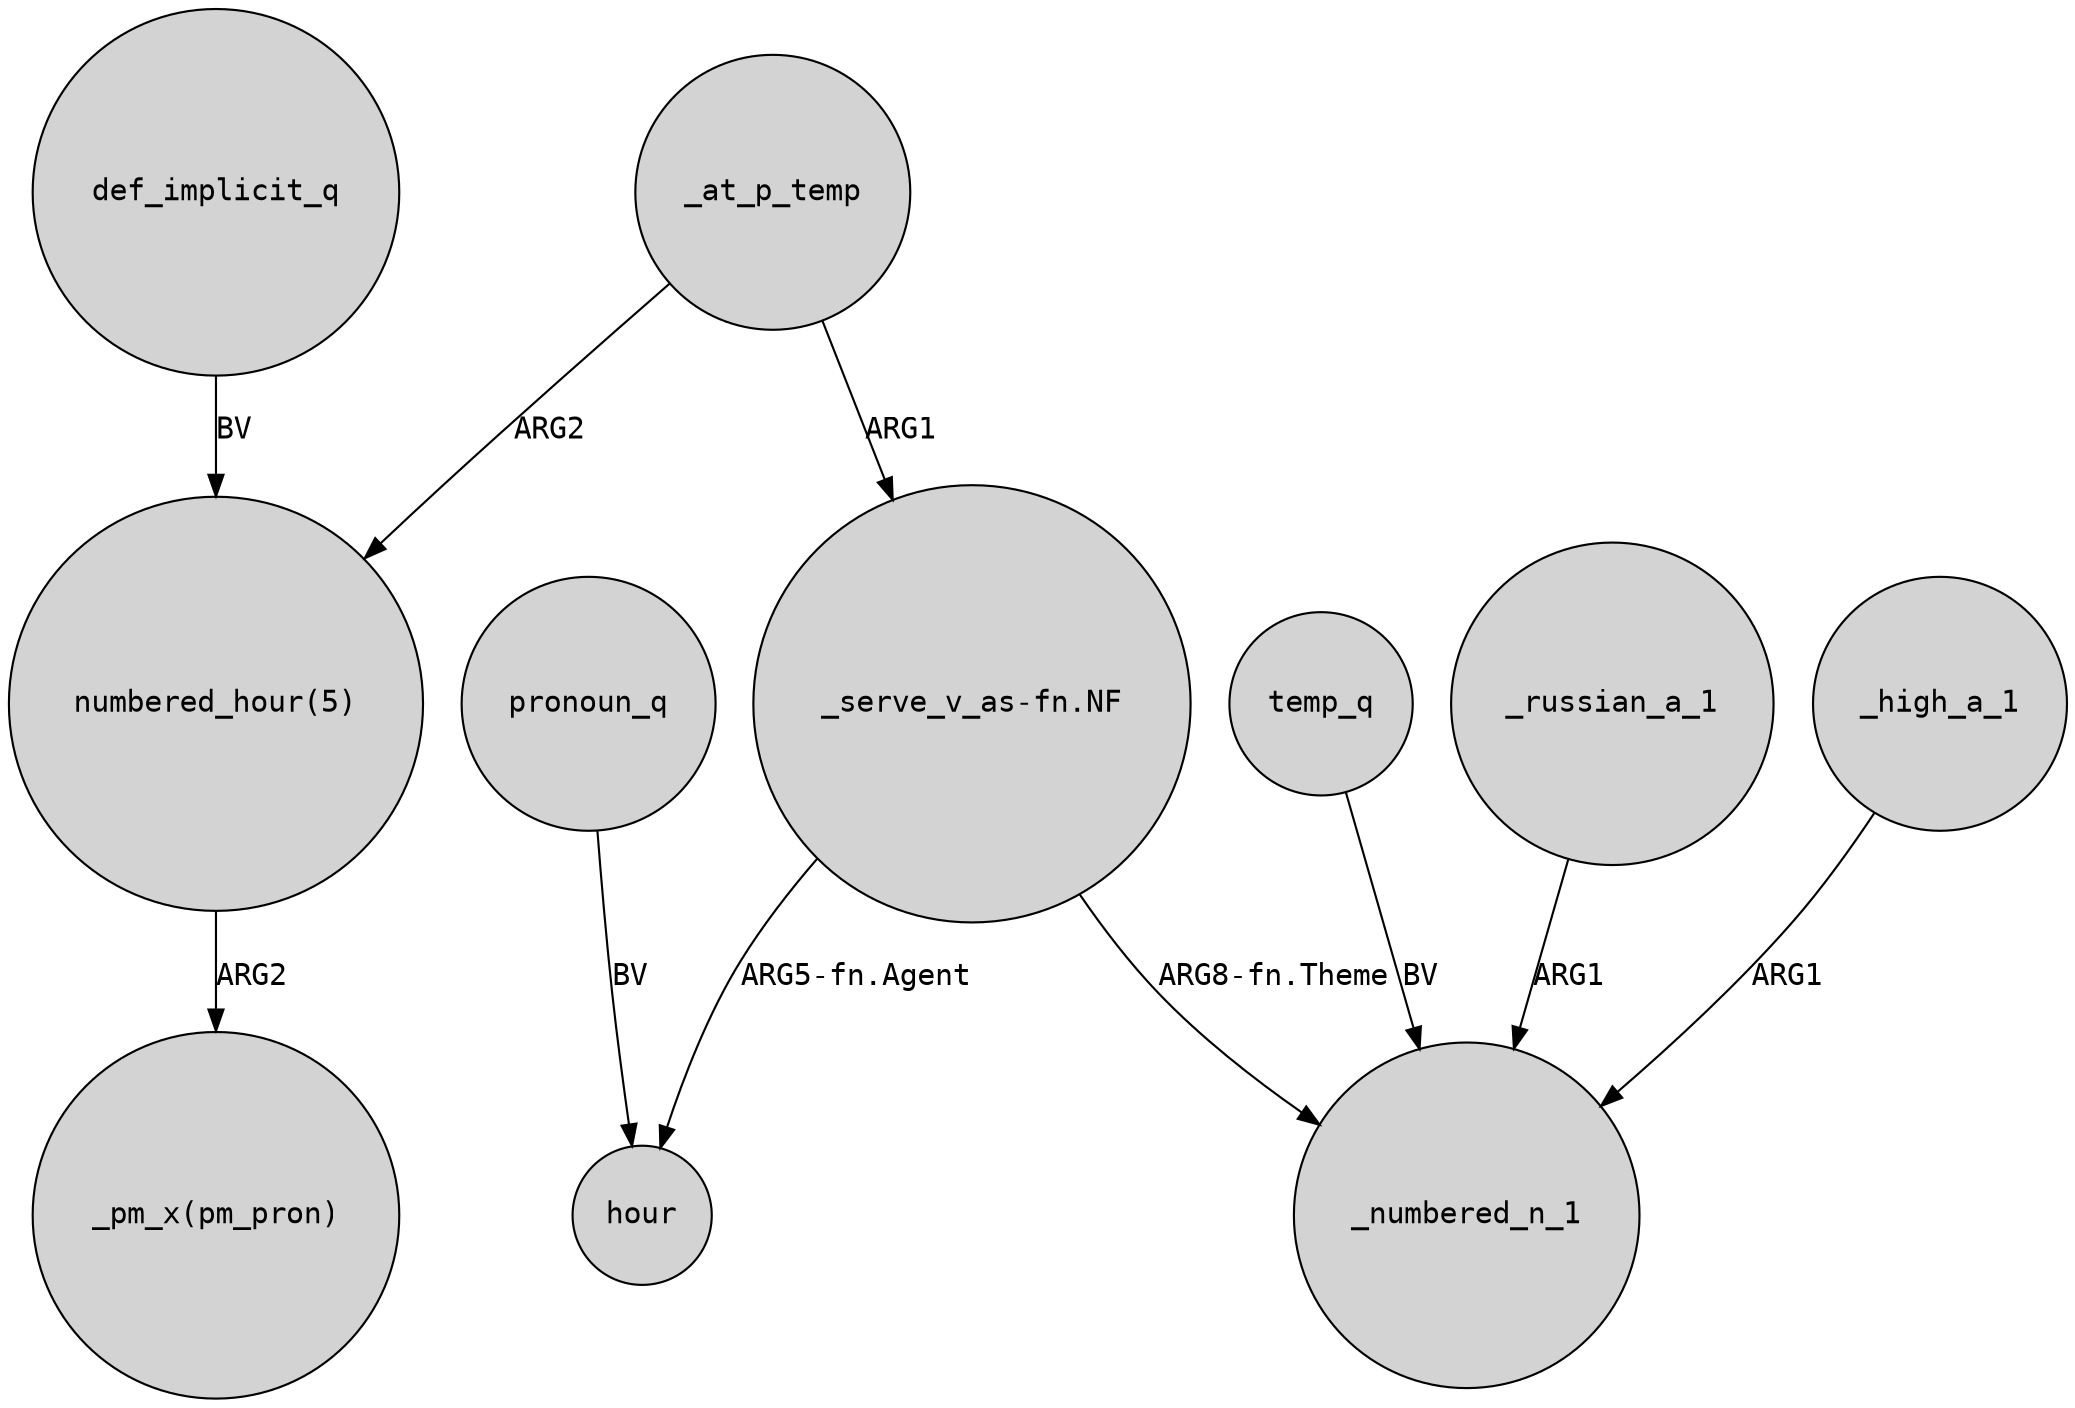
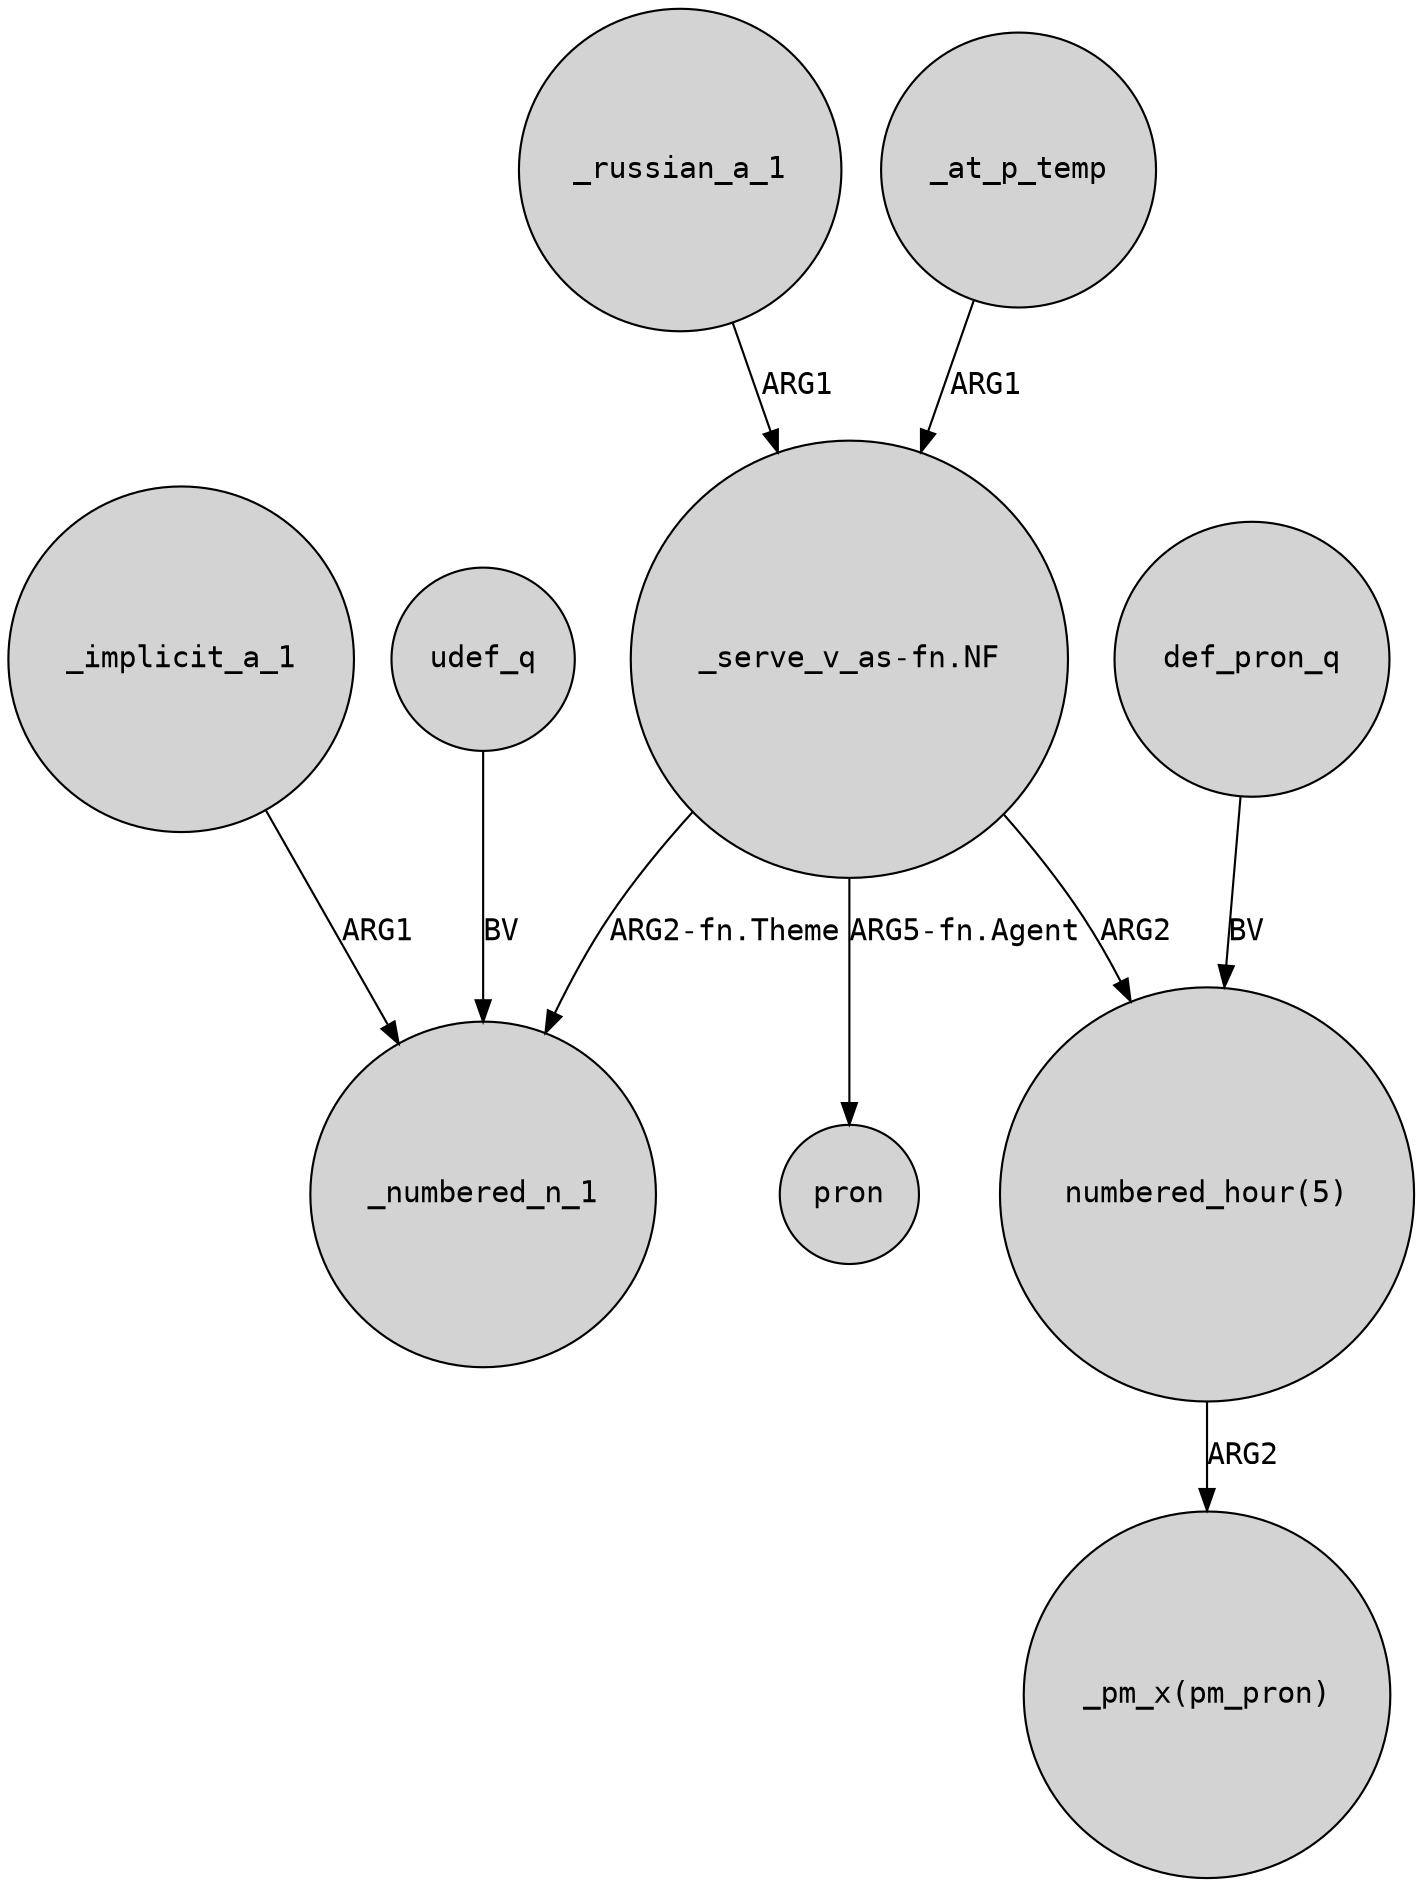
node "def_implicit_q": label "def_implicit_q" -> "def_pron_q"
edge "_at_p_temp" -> "numbered_hour(5)": now "_serve_v_as-fn.NF" -> "numbered_hour(5)"
node "pronoun_q": removed
node "temp_q": label "temp_q" -> "udef_q"
node "_high_a_1": label "_high_a_1" -> "_implicit_a_1"
edge "_russian_a_1" -> "_numbered_n_1": now "_russian_a_1" -> "_serve_v_as-fn.NF"
edge "_serve_v_as-fn.NF" -> "_numbered_n_1": label "ARG8-fn.Theme" -> "ARG2-fn.Theme"
node "hour": label "hour" -> "pron"
